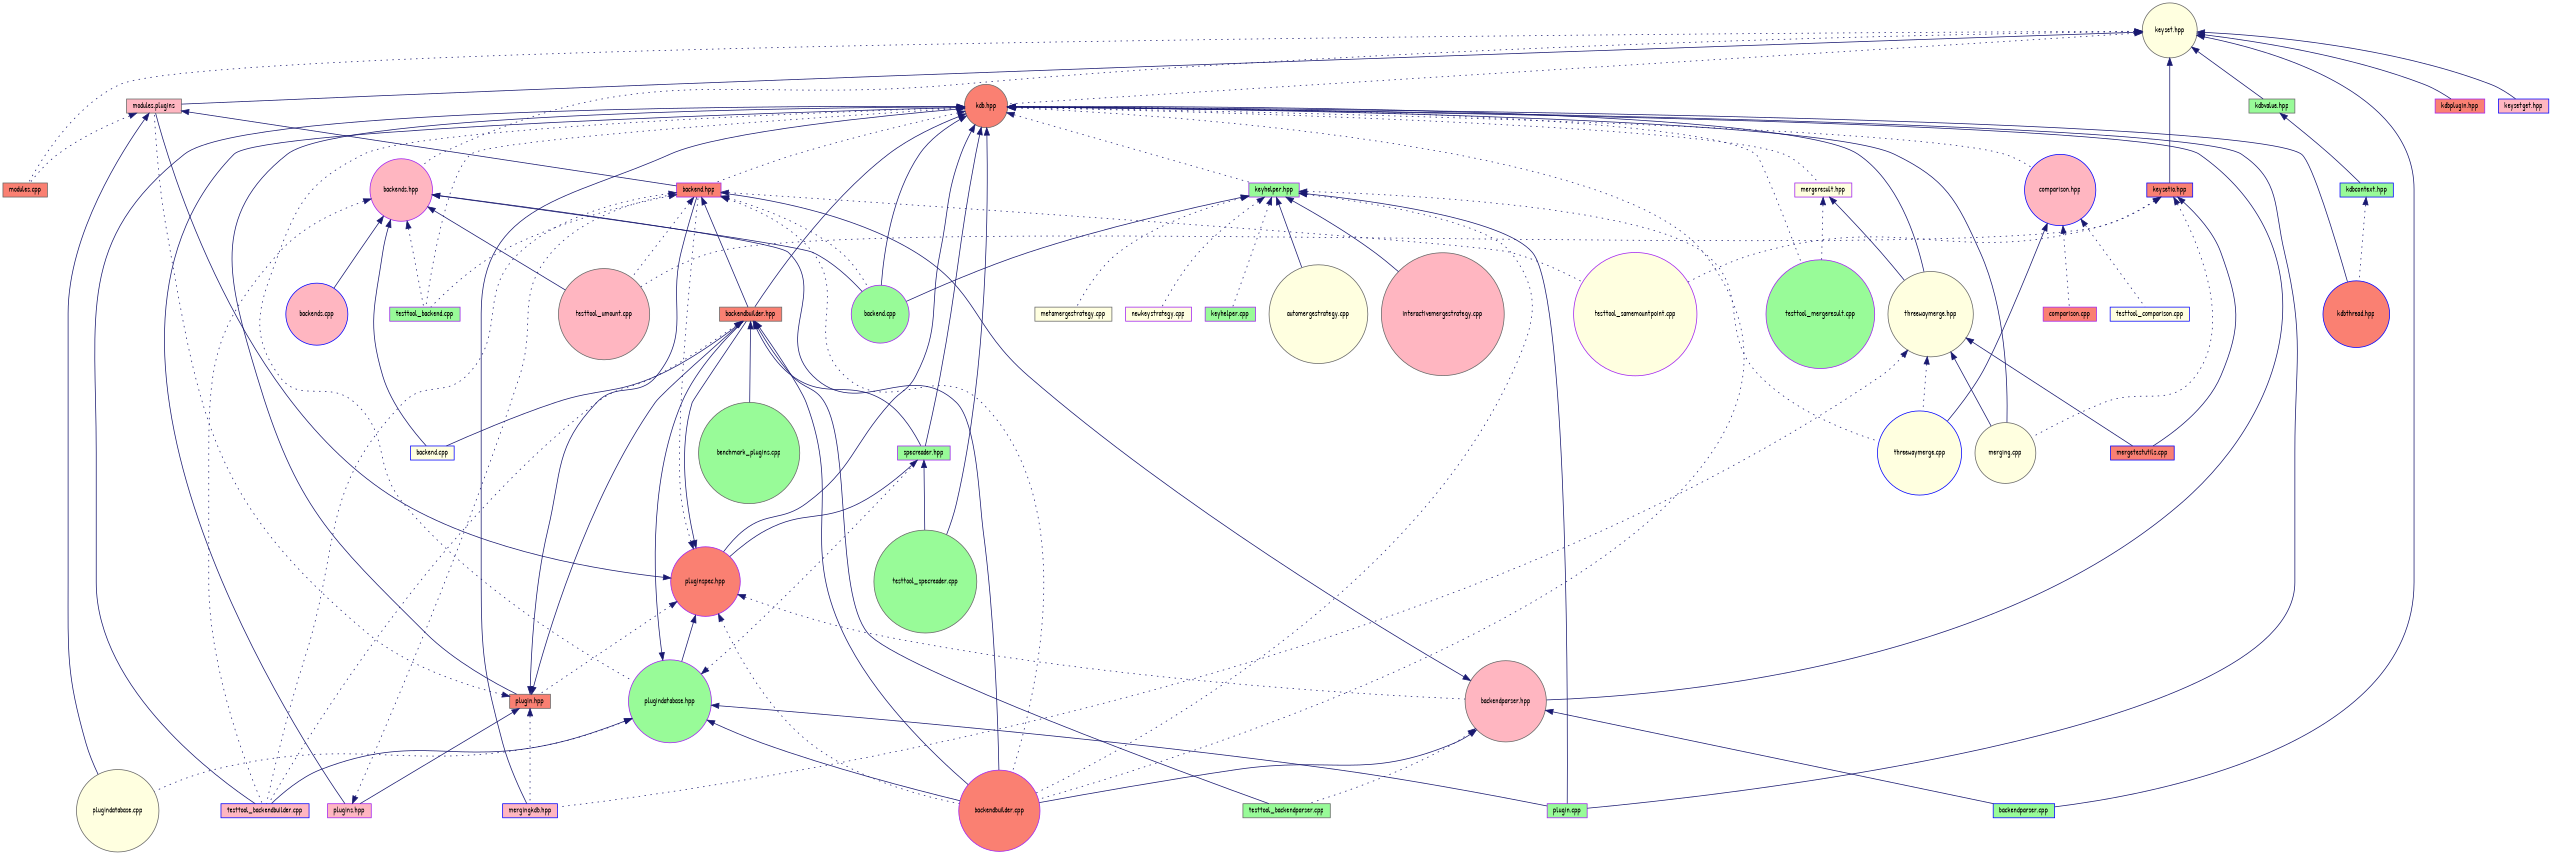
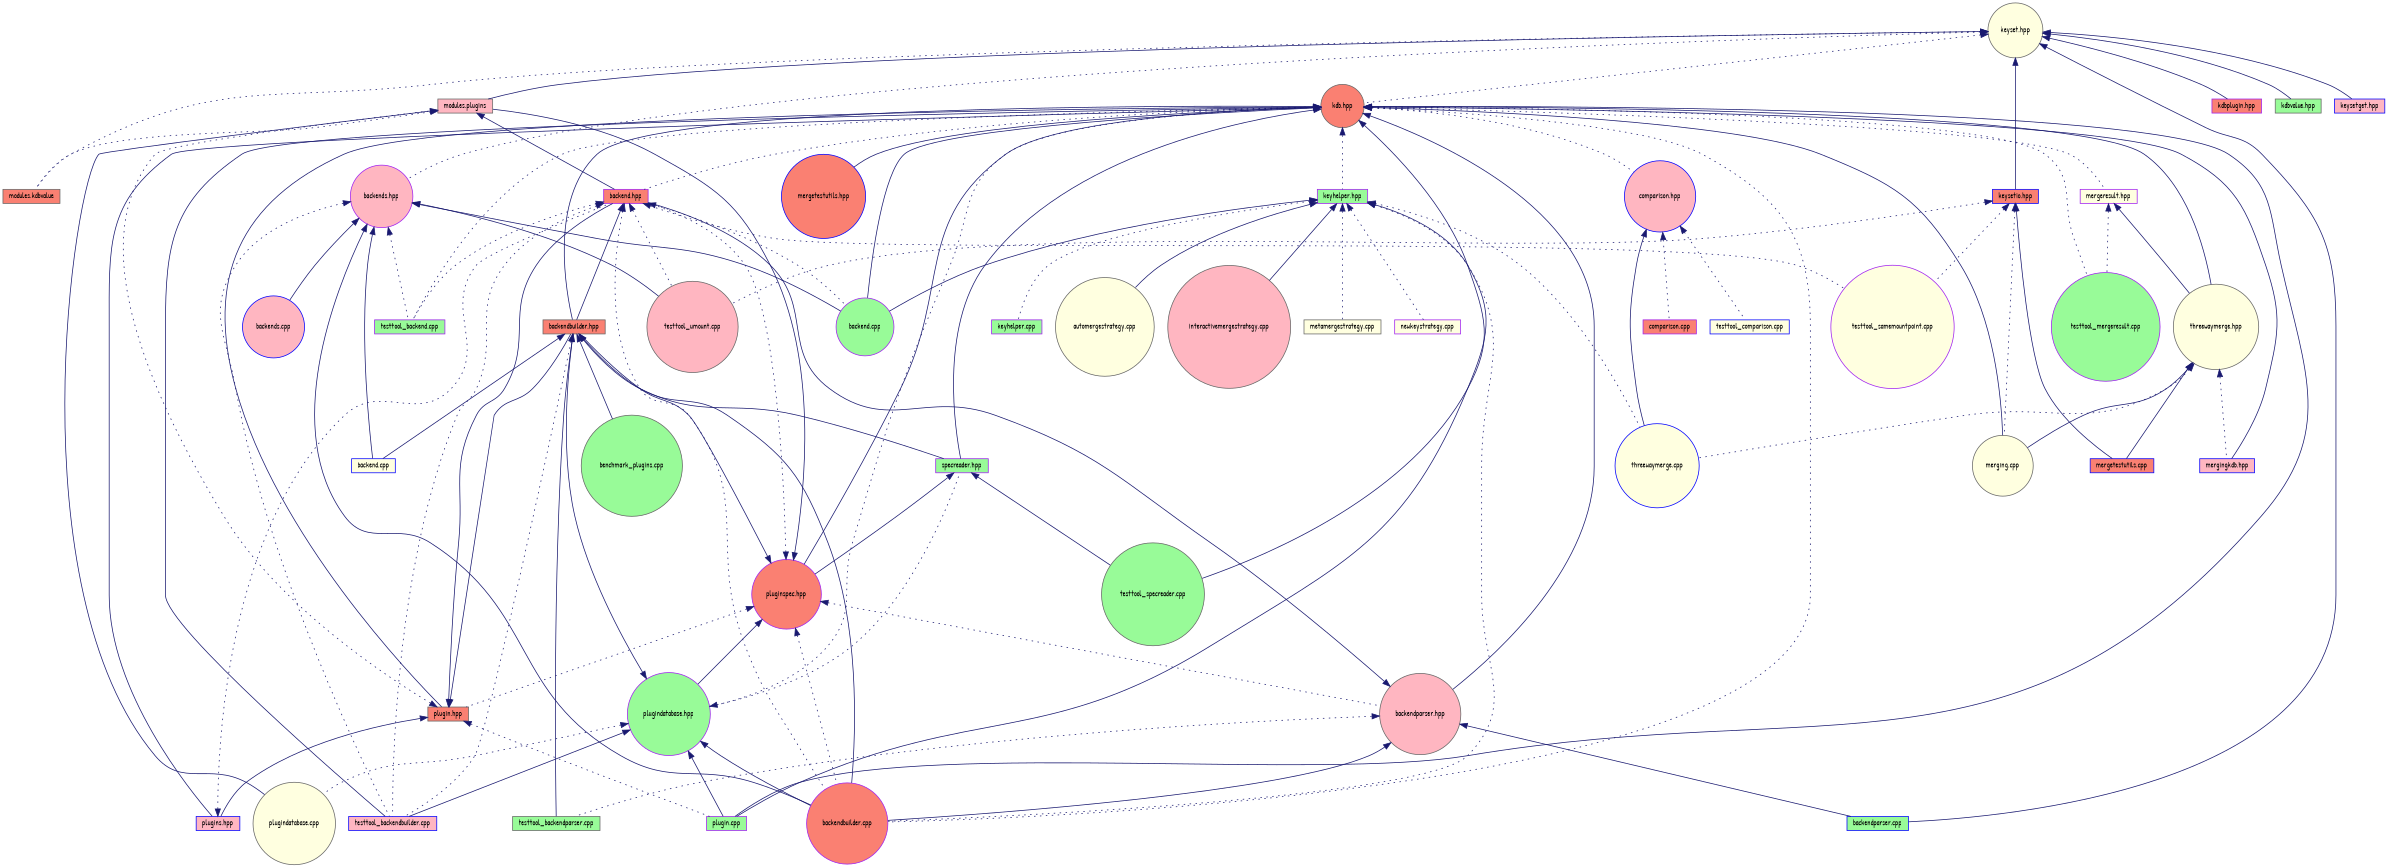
node "modules.cpp": label "modules.cpp" -> "modules.kdbvalue"
node "kdbcontext.hpp": removed
node "kdbthread.hpp": label "kdbthread.hpp" -> "mergetestutils.hpp"
edge "mergingkdb.hpp" -> "plugin.hpp": now "plugin.cpp" -> "plugin.hpp"
node "plugins.hpp": color purple -> blue
